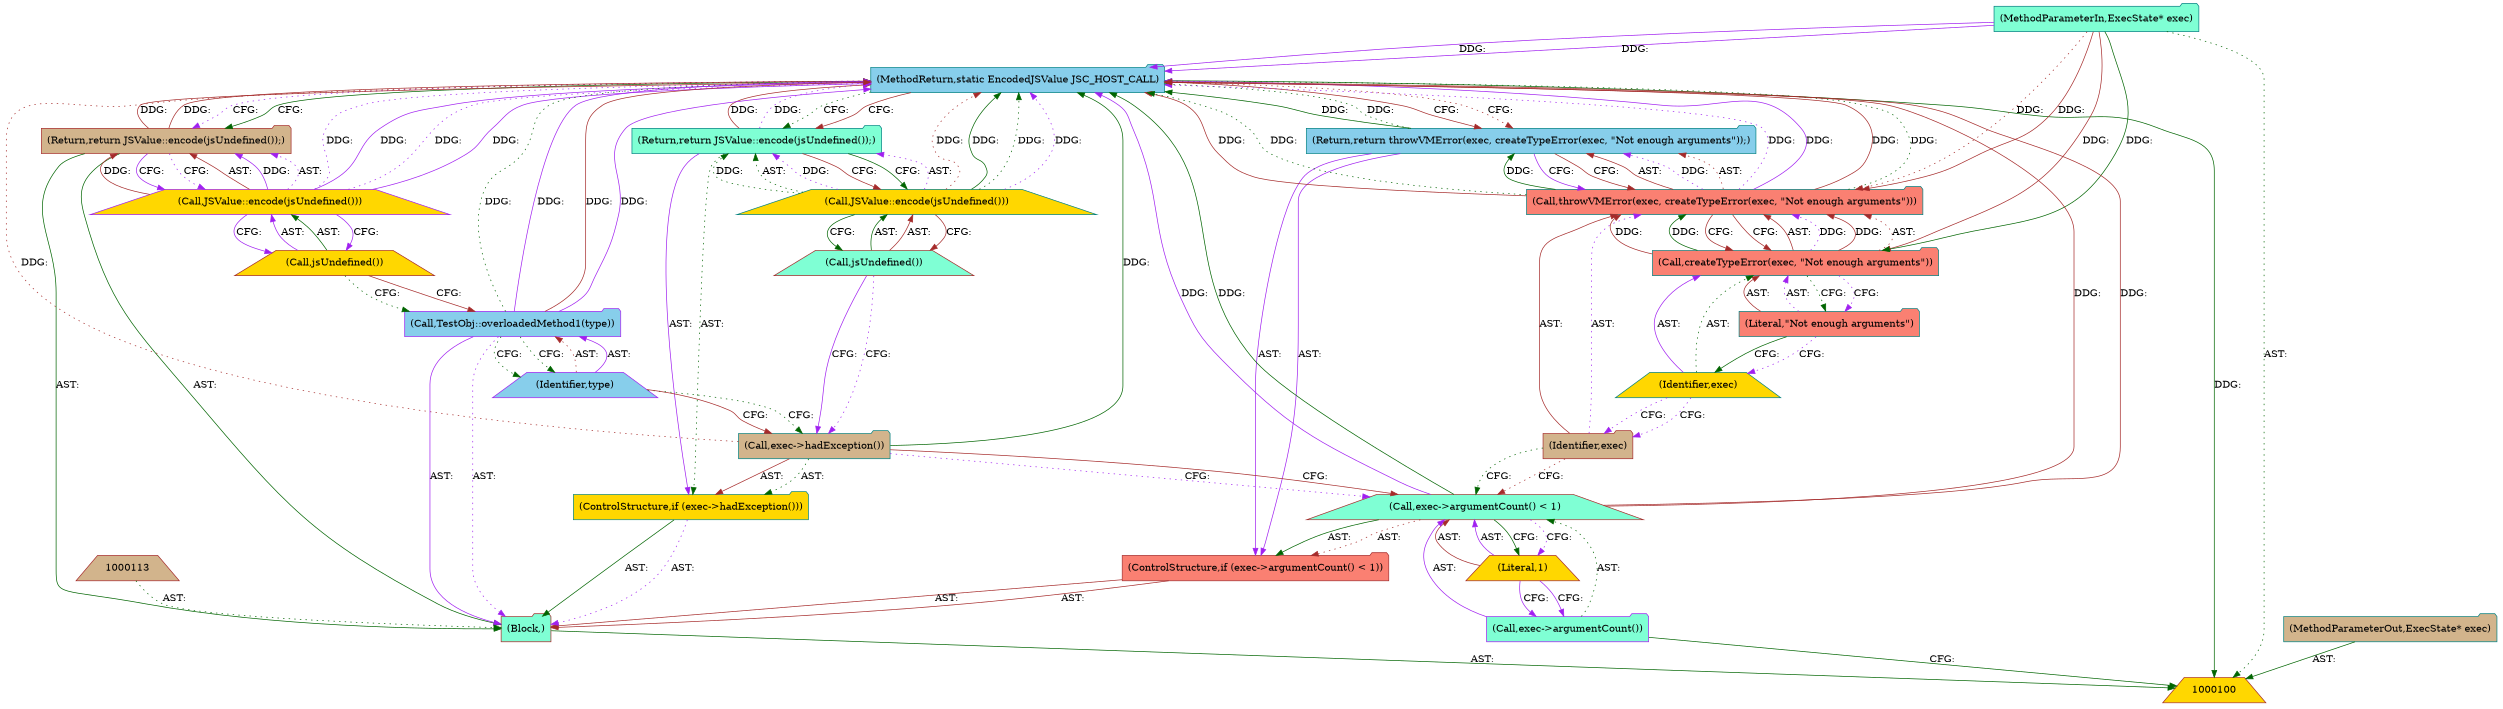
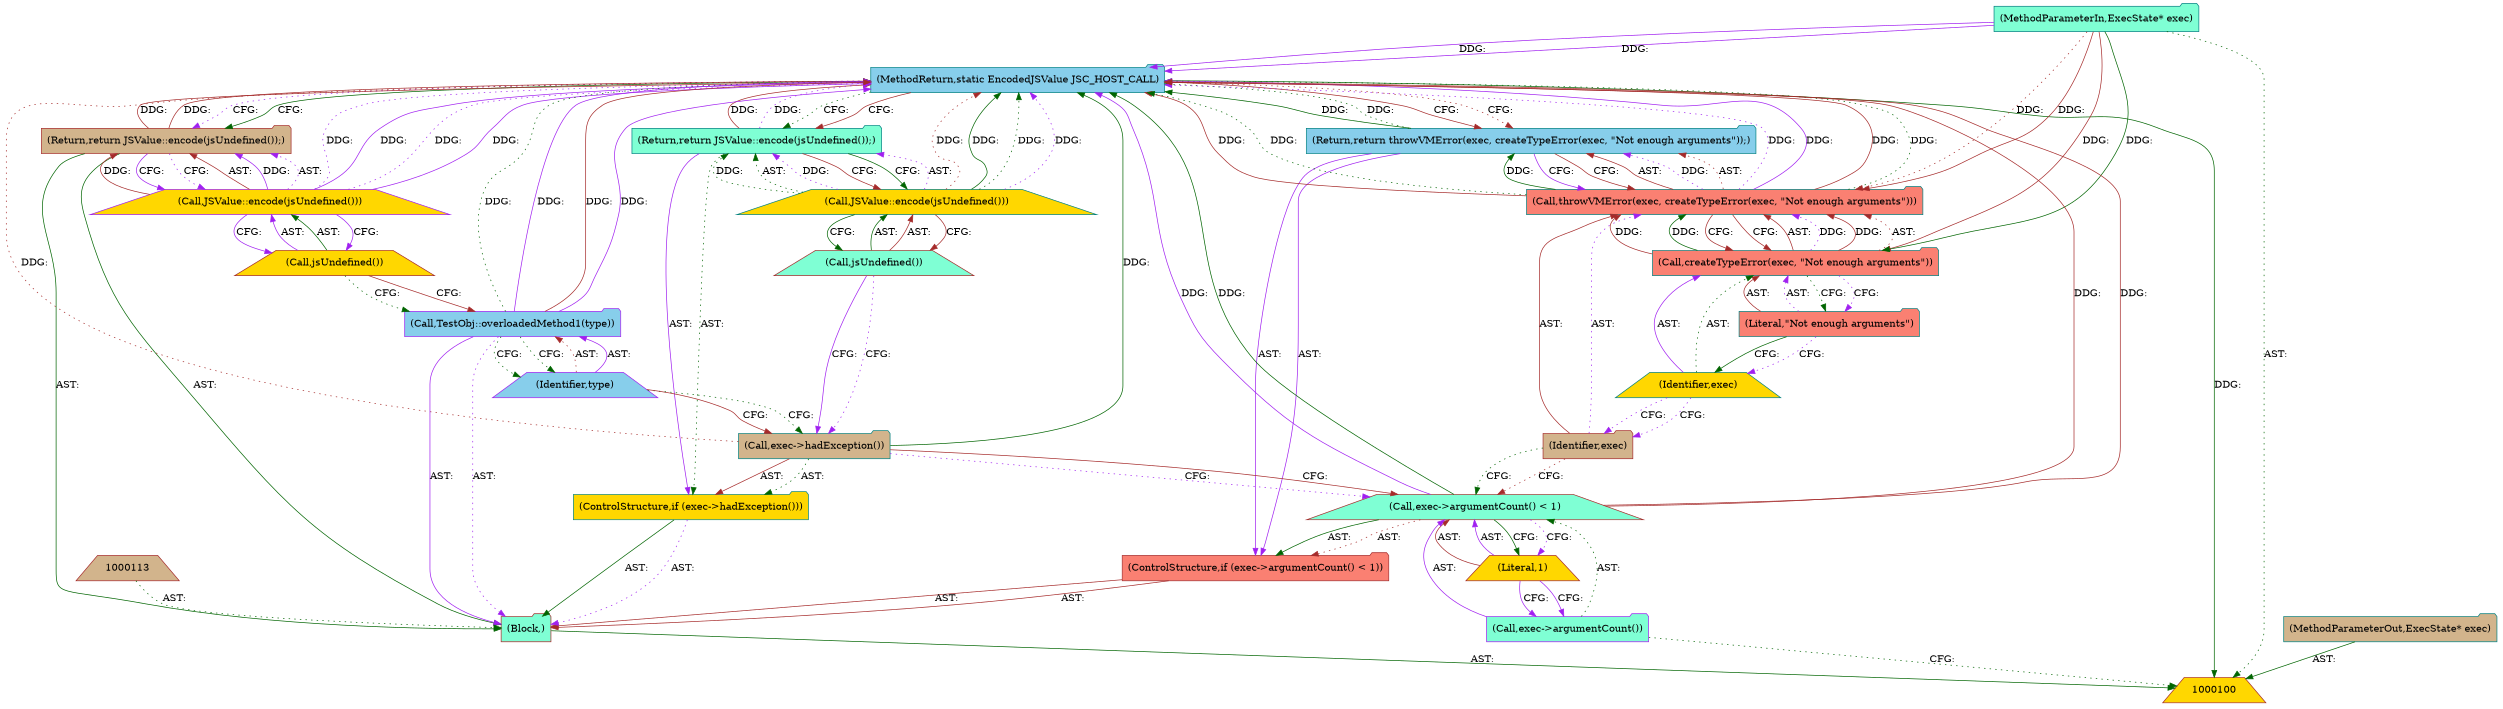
edge "(Call,exec->argumentCount())" -> "1000100": style solid -> dotted
